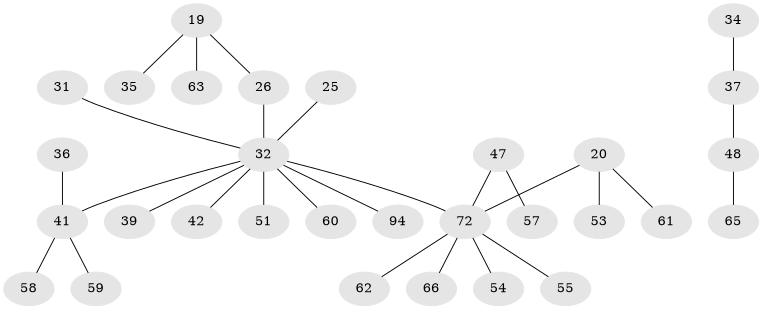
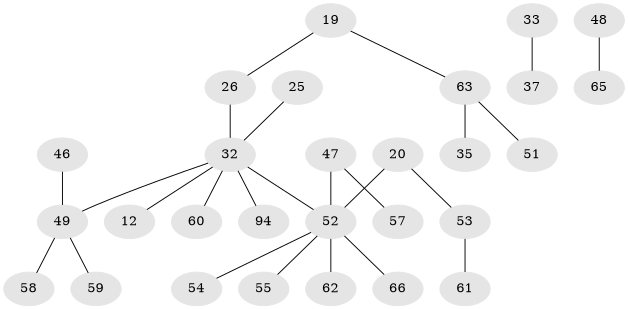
node "34": label "34" -> "33"
edge "19" -- "35": now "63" -- "35"
node "31": removed
edge "37" -- "48": removed
node "36": label "36" -> "46"
edge "32" -- "51": now "63" -- "51"
edge "20" -- "61": now "53" -- "61"
node "41": label "41" -> "49"
node "39": removed
node "42": label "42" -> "12"
node "72": label "72" -> "52"
